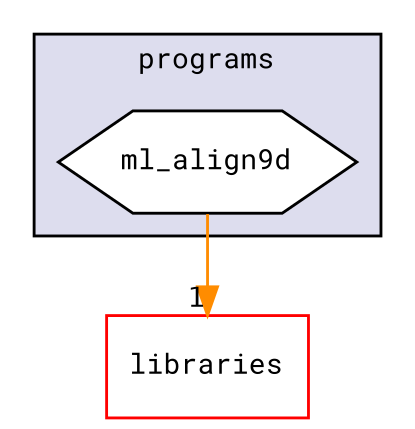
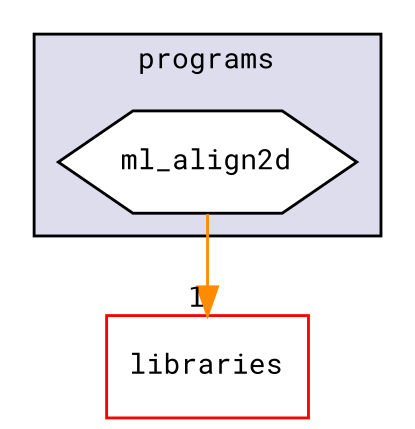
node "ml_align9d": label "ml_align9d" -> "ml_align2d"
